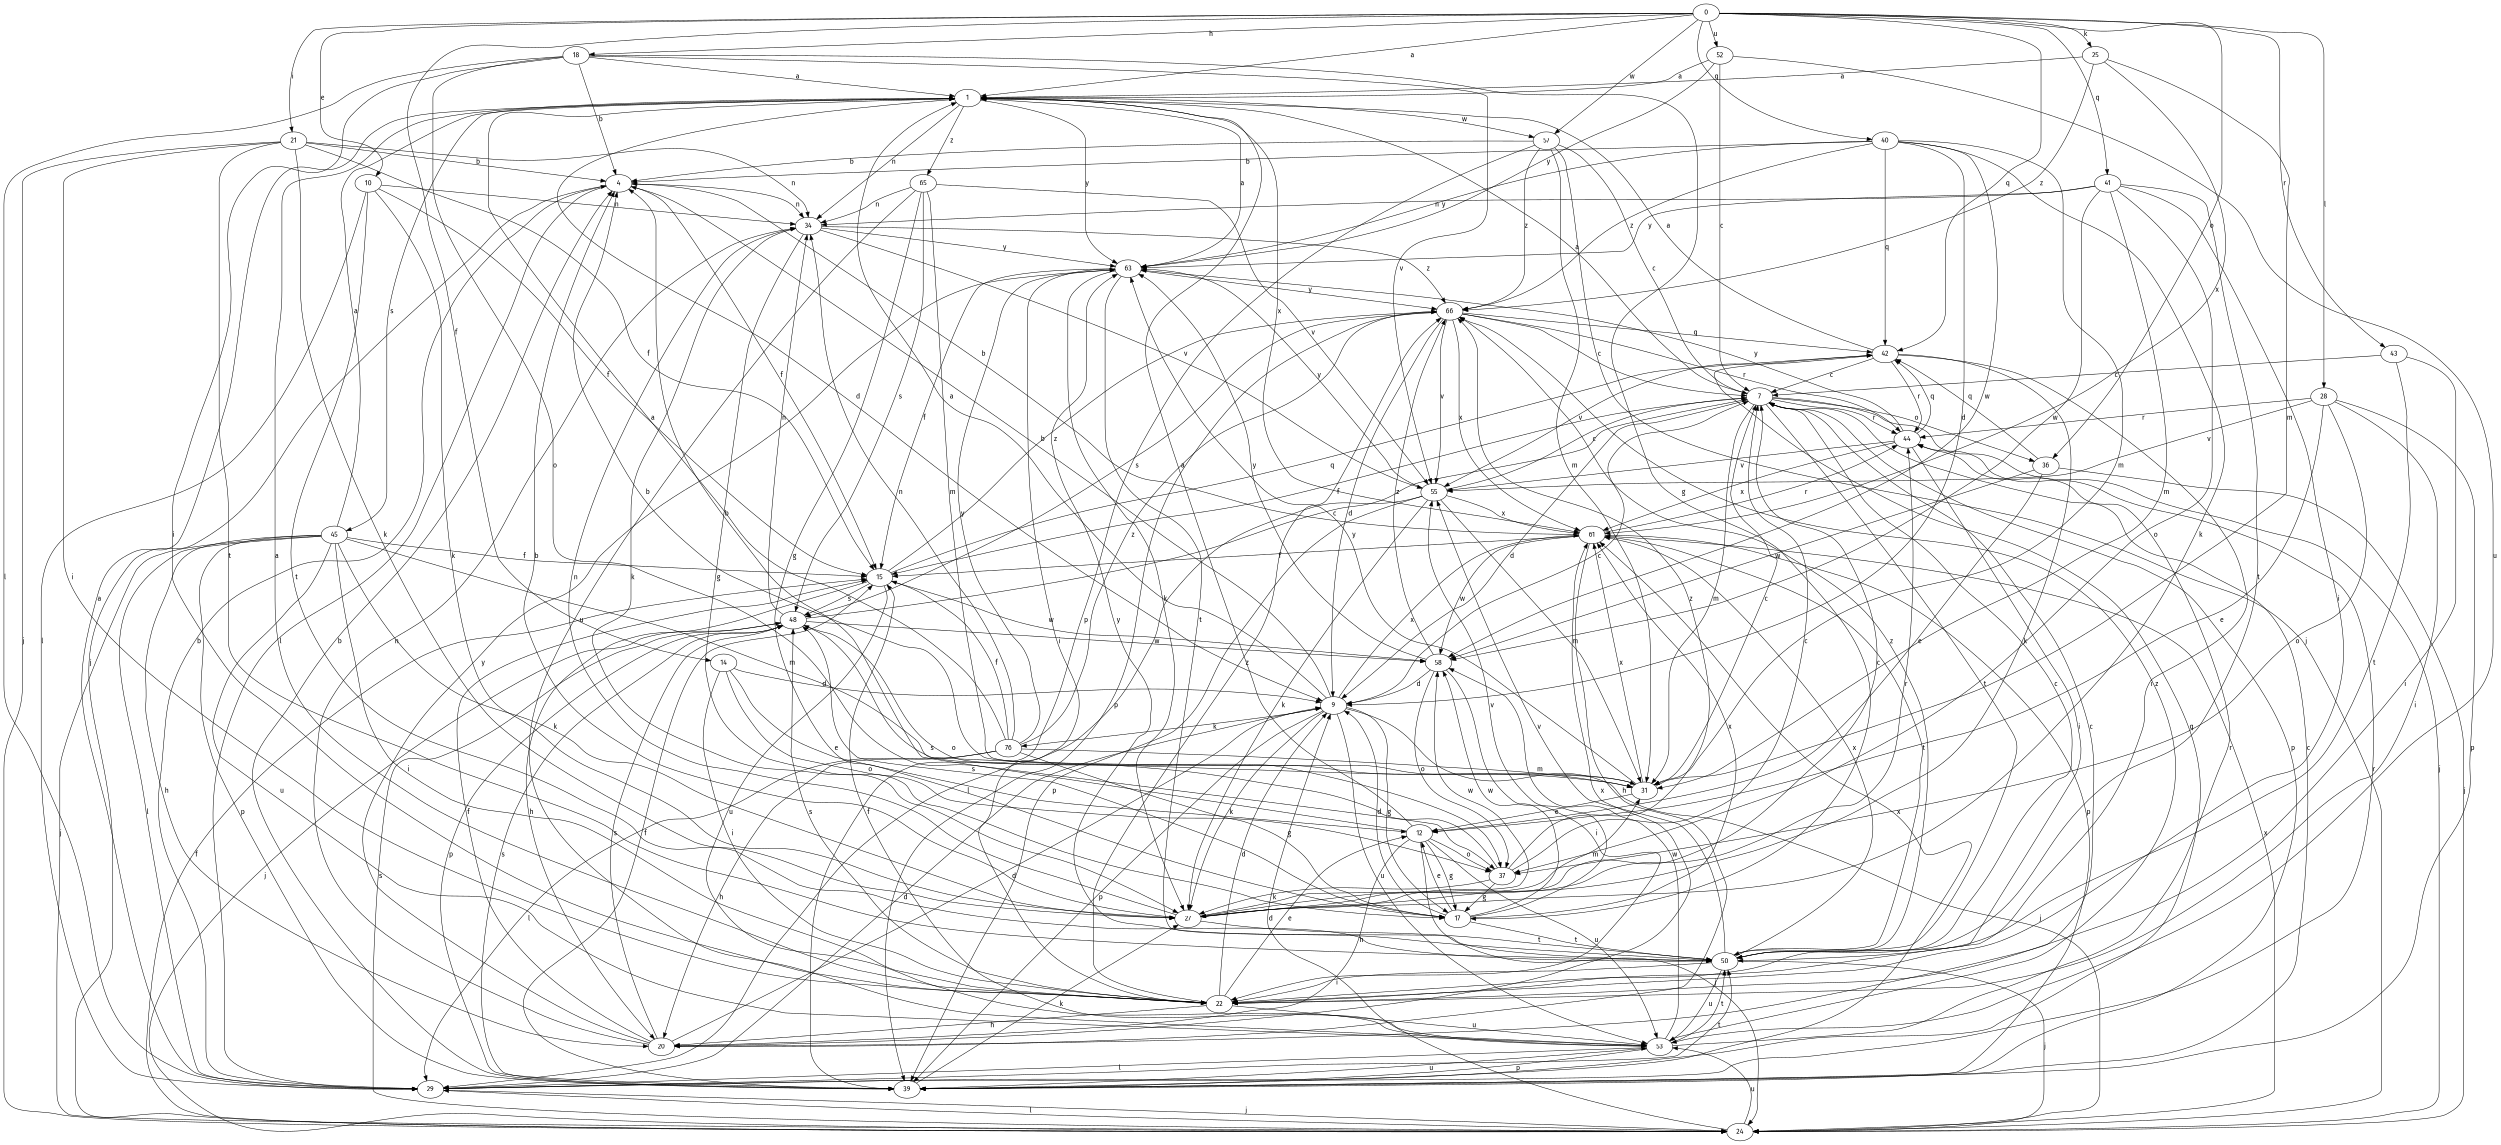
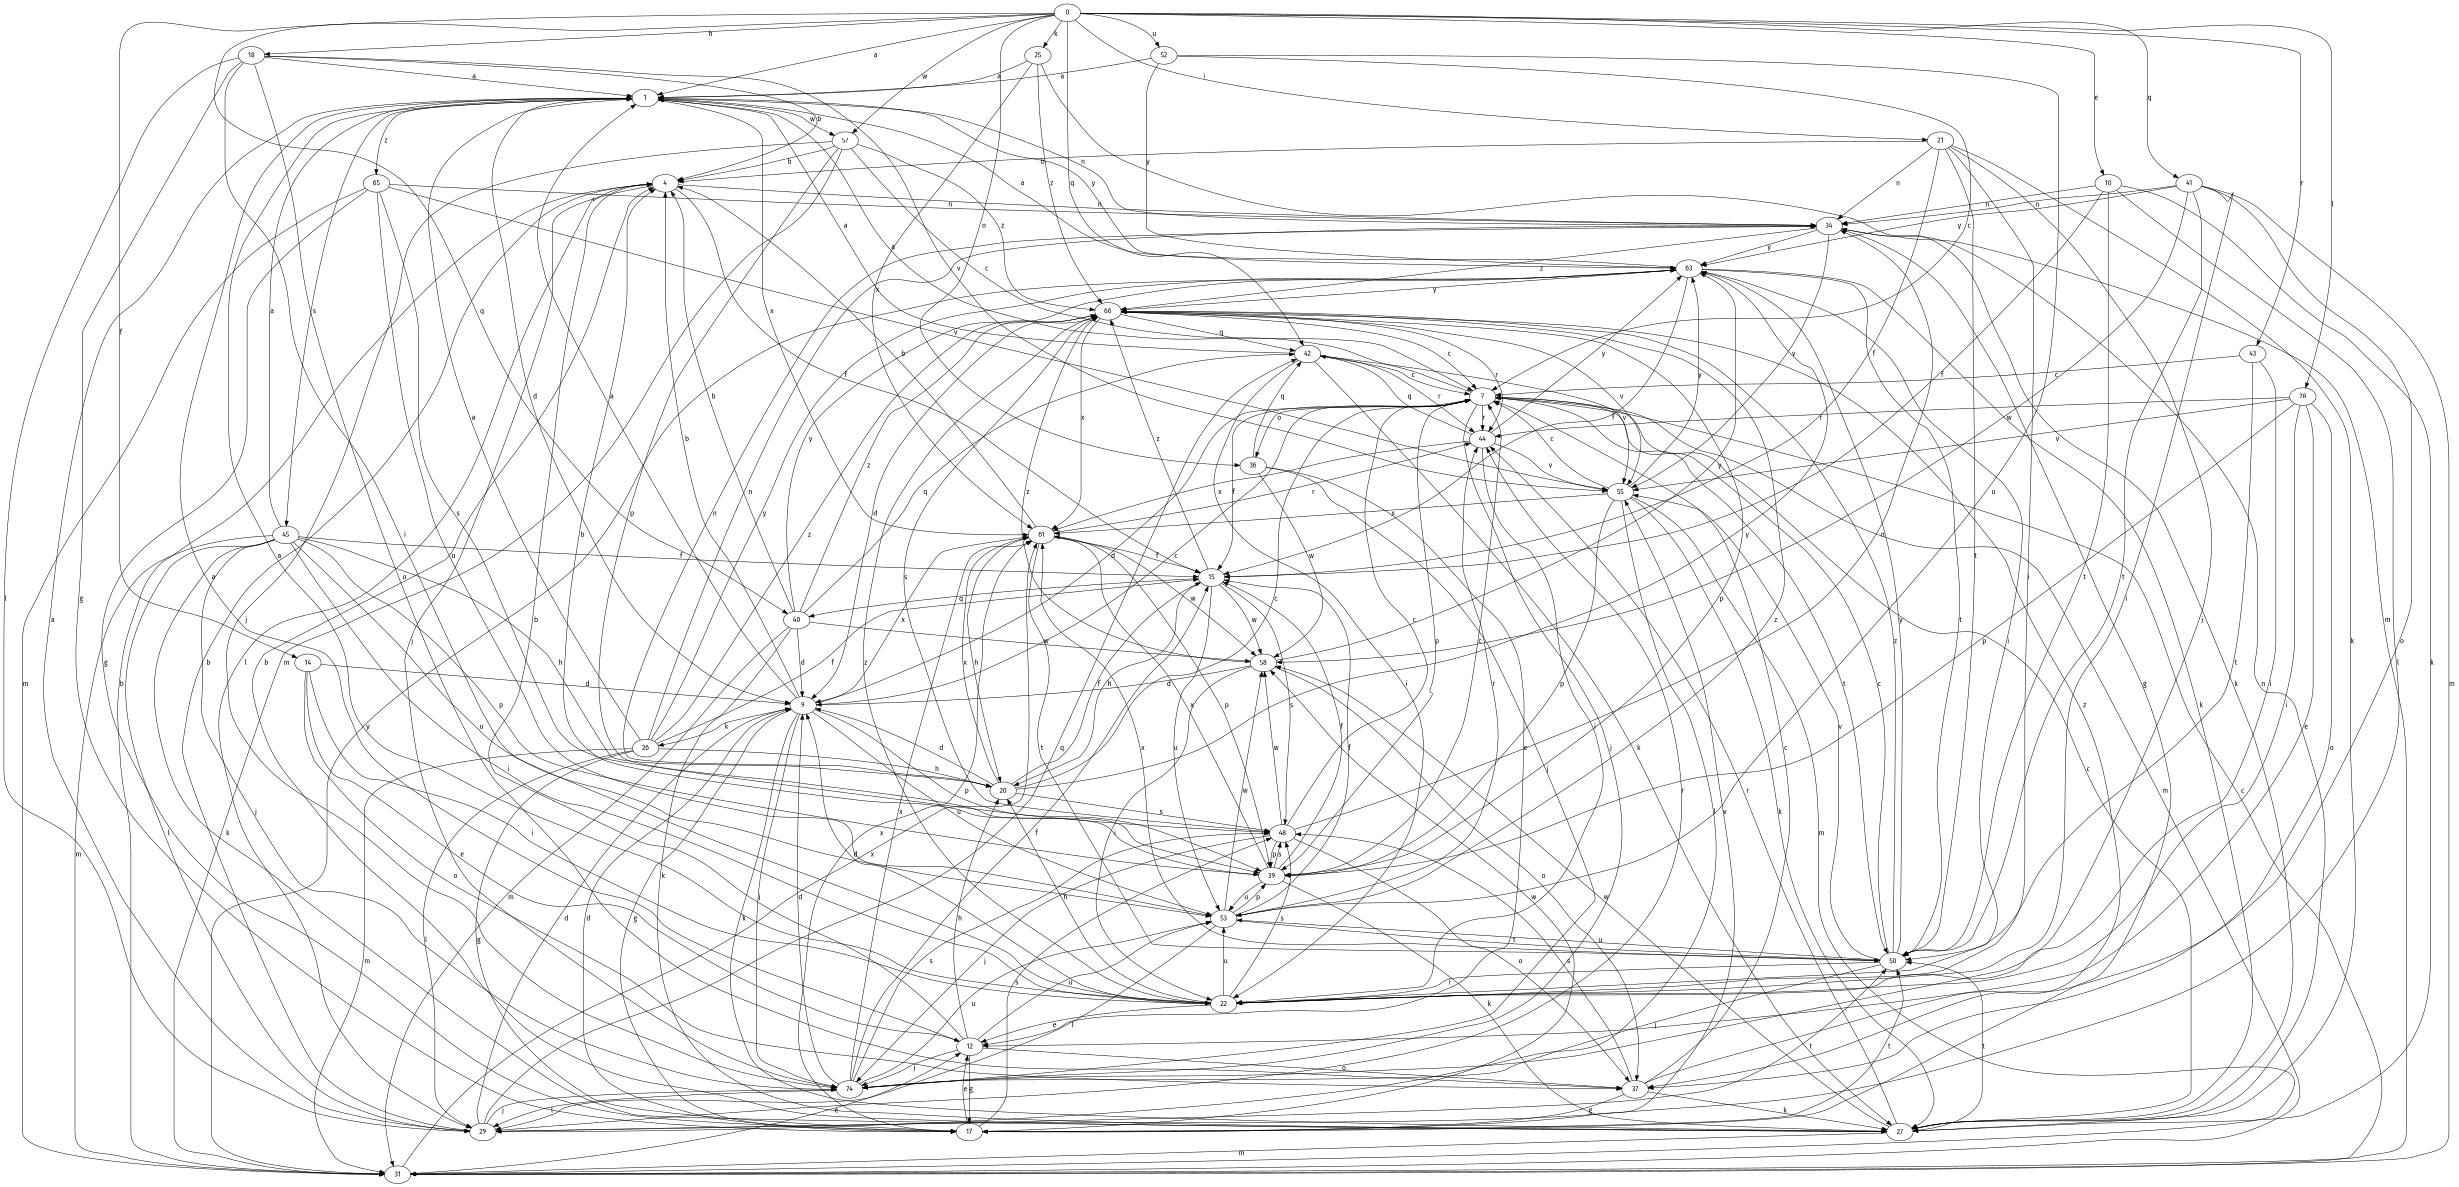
edge "15" -> "42": now "15" -> "40"
node "76": label "76" -> "26"
node "24": label "24" -> "74"
